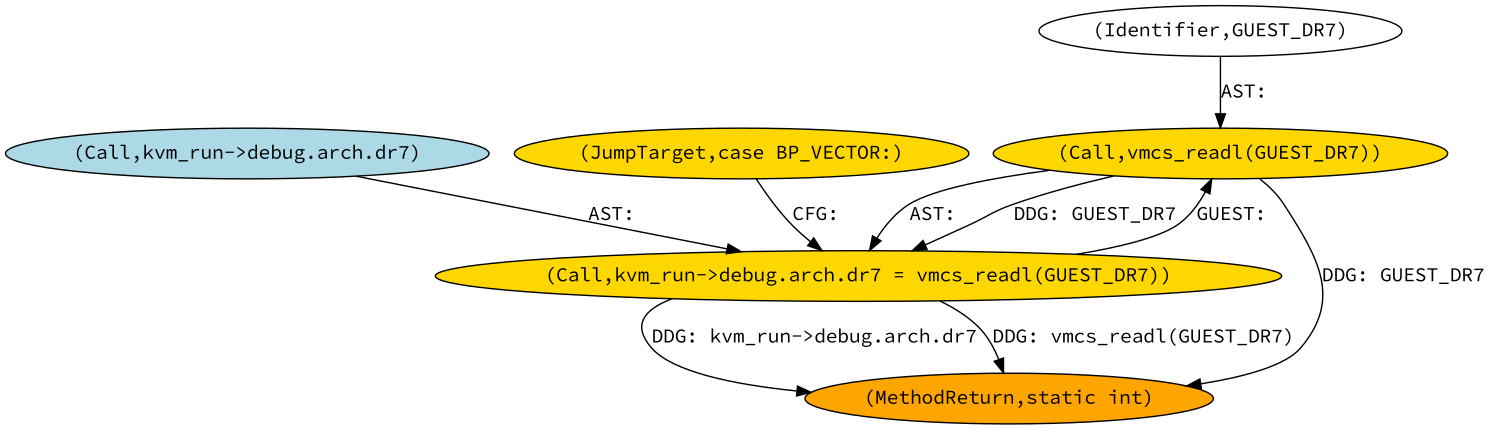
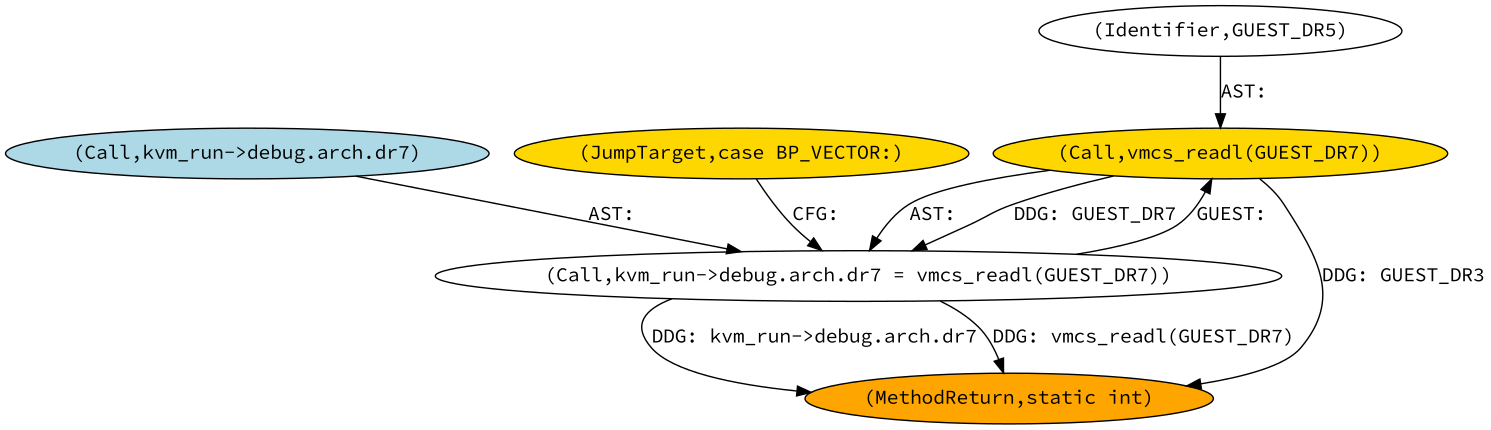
node "(Identifier,GUEST_DR7)": label "(Identifier,GUEST_DR7)" -> "(Identifier,GUEST_DR5)"
node "(Call,kvm_run->debug.arch.dr7 = vmcs_readl(GUEST_DR7))": fillcolor gold -> white
edge "(Call,vmcs_readl(GUEST_DR7))" -> "(MethodReturn,static int)": label "DDG: GUEST_DR7" -> "DDG: GUEST_DR3"
